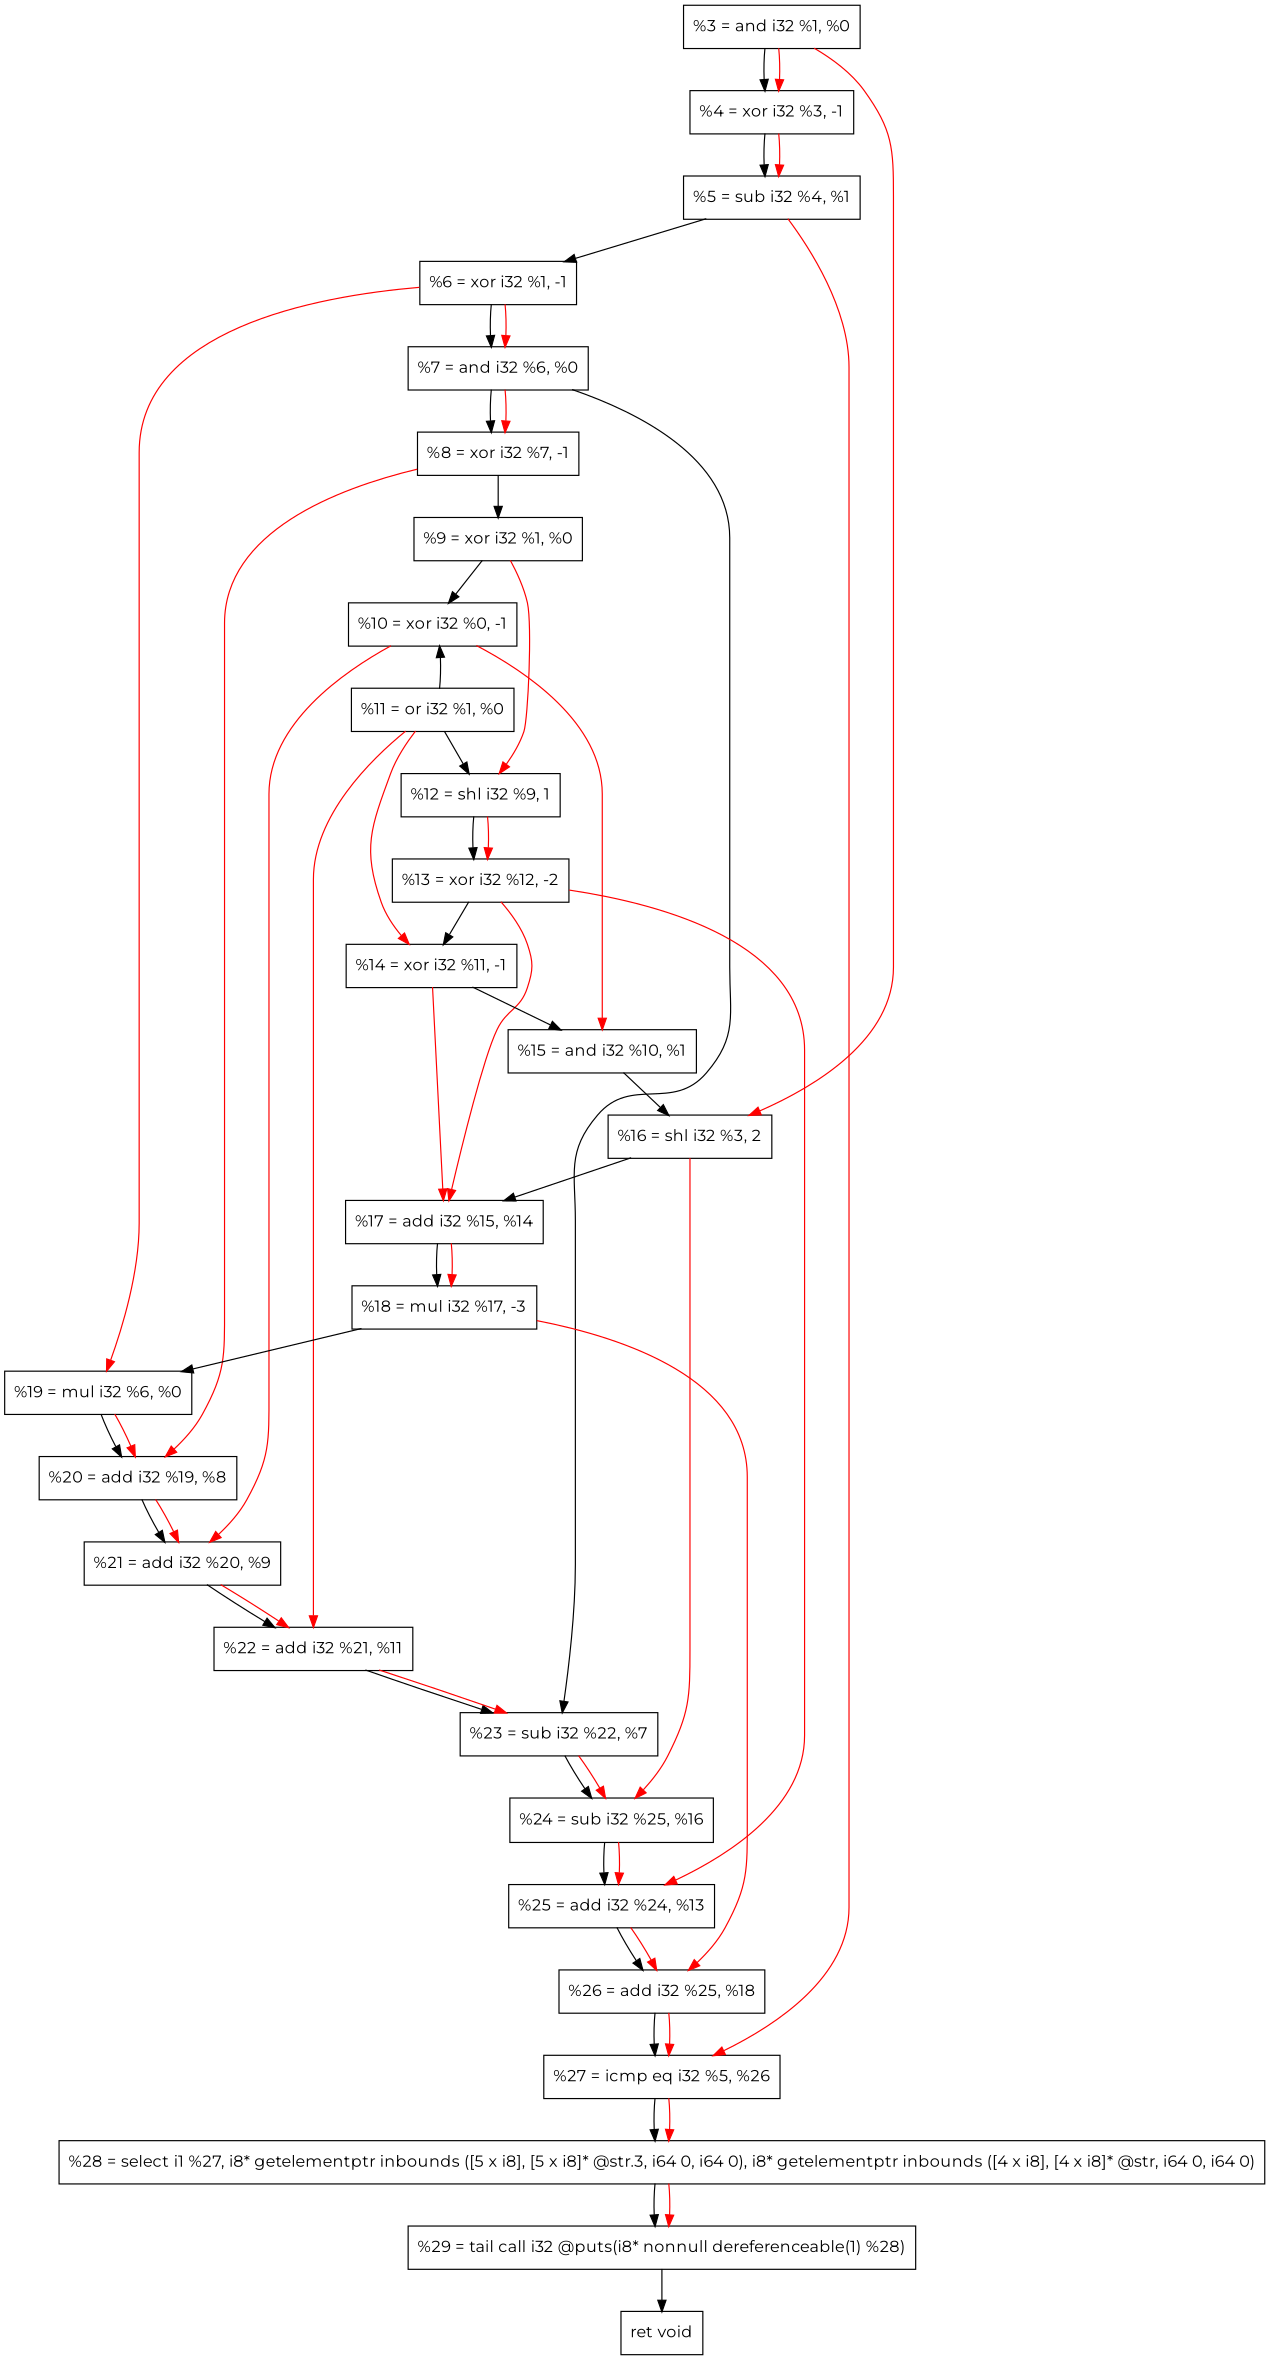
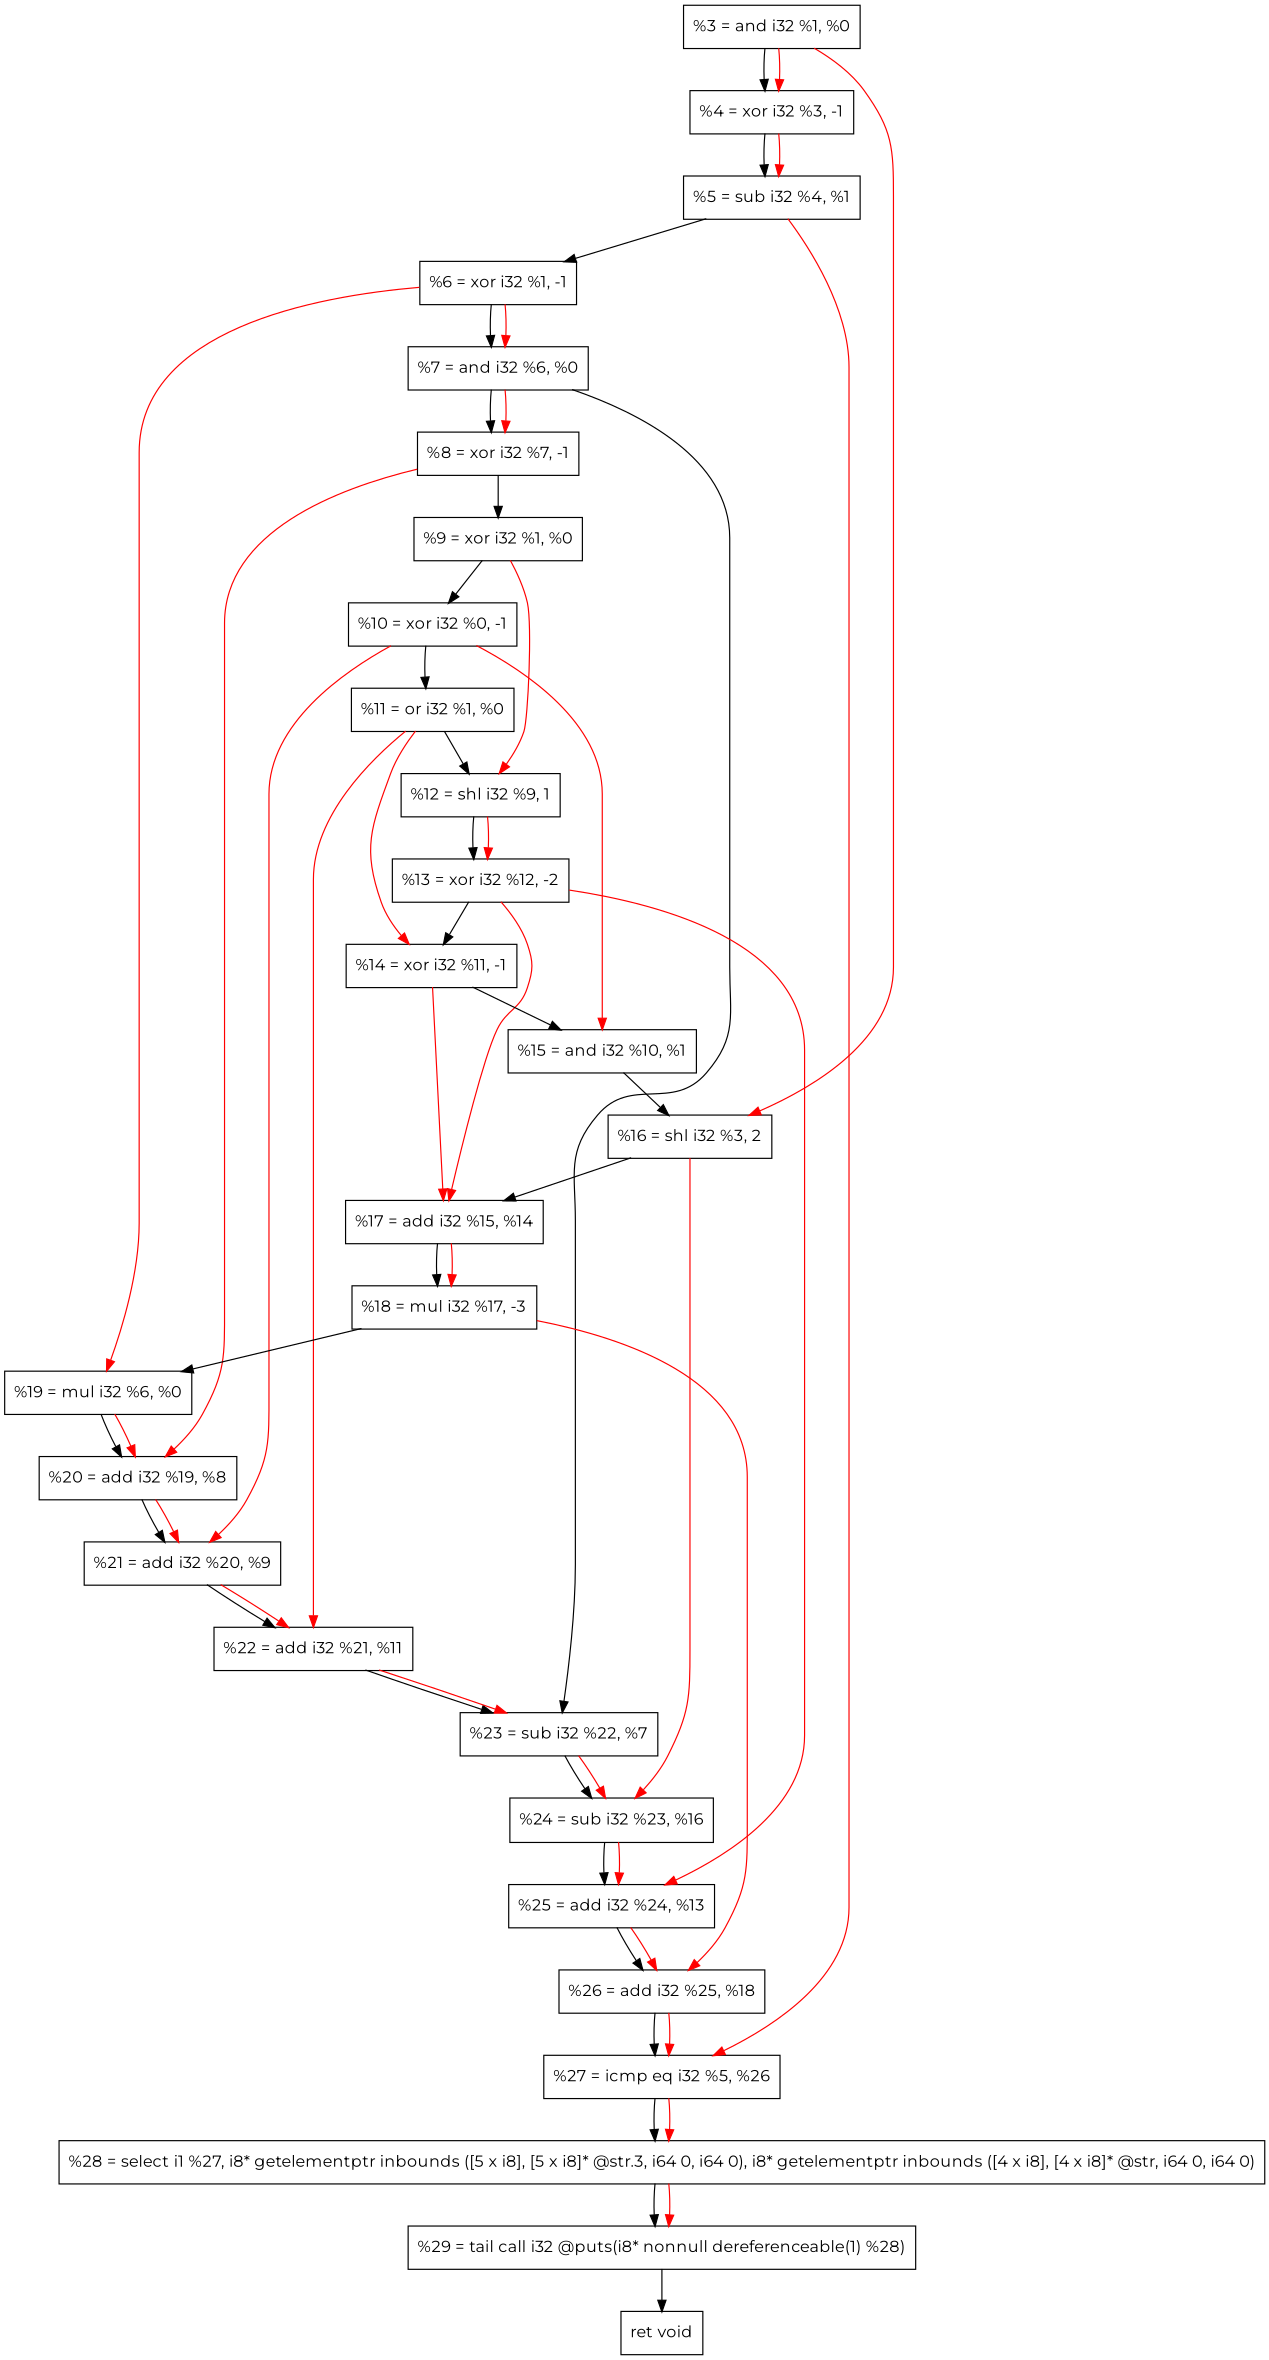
edge "%11 = or i32 %1, %0" -> "%10 = xor i32 %0, -1": reversed
node "%24 = sub i32 %25, %16": label "%24 = sub i32 %25, %16" -> "%24 = sub i32 %23, %16"
